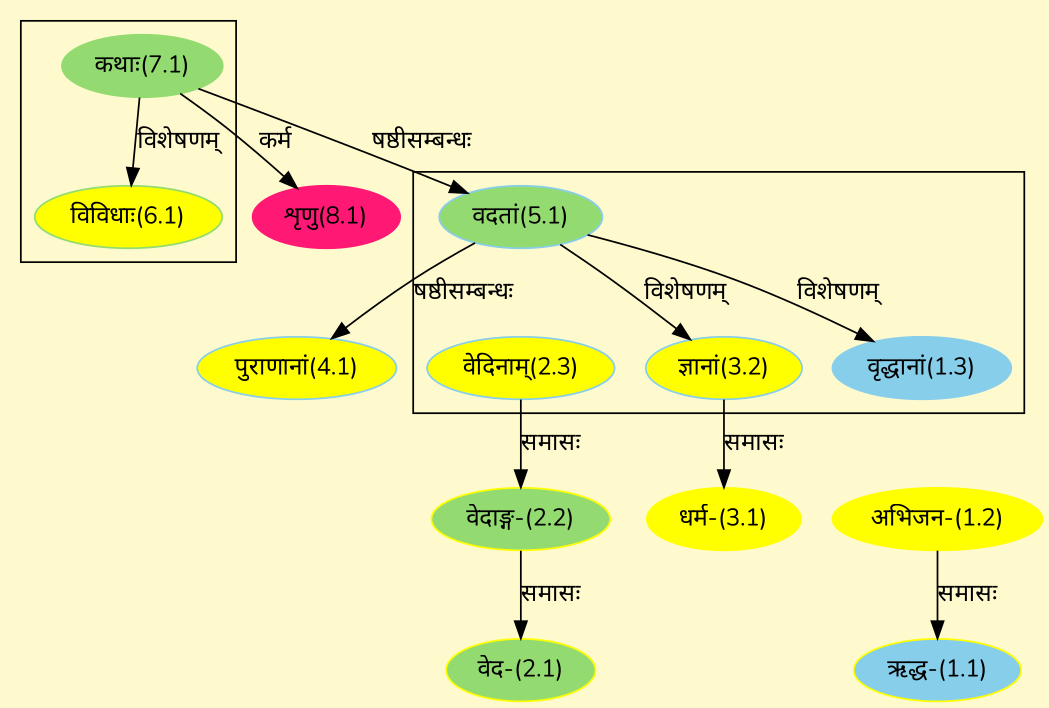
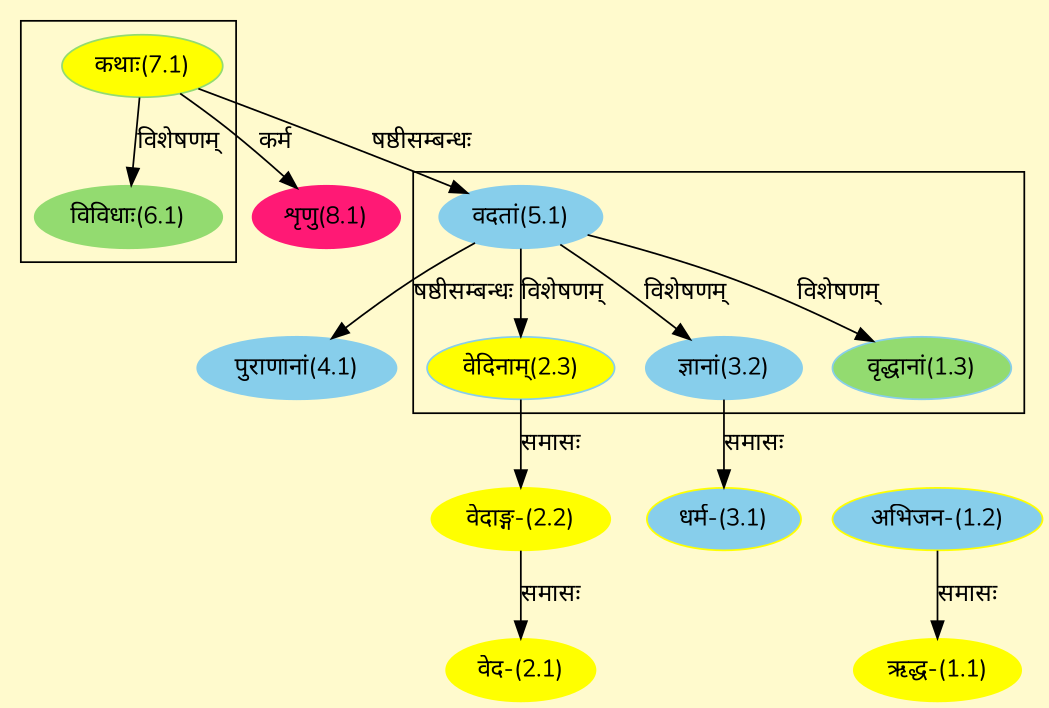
node "कथाः(7.1)": fillcolor #93db70 -> #ffff00
node "विविधाः(6.1)": fillcolor #ffff00 -> #93db70
node "वदतां(5.1)": fillcolor #93db70 -> #87ceeb
edge "वदतां(5.1)" -> "वेदिनाम्(2.3)": added, label "विशेषणम्"
node "पुराणानां(4.1)": fillcolor #ffff00 -> #87ceeb
node "ज्ञानां(3.2)": fillcolor #ffff00 -> #87ceeb
node "वृद्धानां(1.3)": fillcolor #87ceeb -> #93db70
node "वेदाङ्ग-(2.2)": fillcolor #93db70 -> #ffff00
node "धर्म-(3.1)": fillcolor #ffff00 -> #87ceeb
node "अभिजन-(1.2)": fillcolor #ffff00 -> #87ceeb
node "वेद-(2.1)": fillcolor #93db70 -> #ffff00
node "ऋद्ध-(1.1)": fillcolor #87ceeb -> #ffff00
